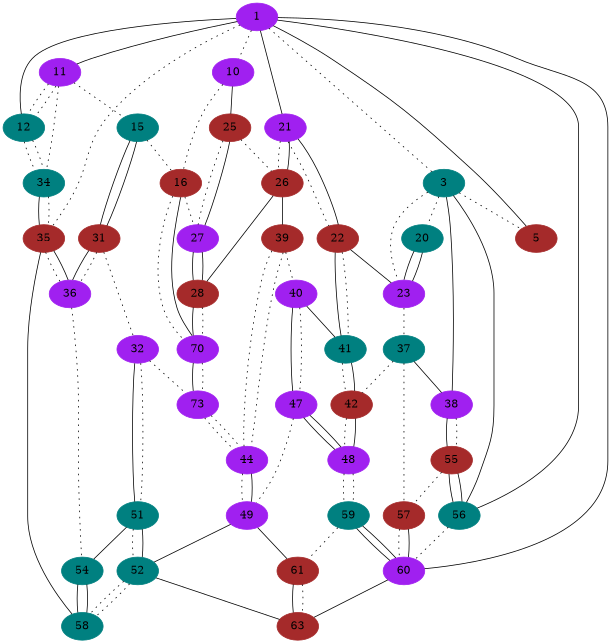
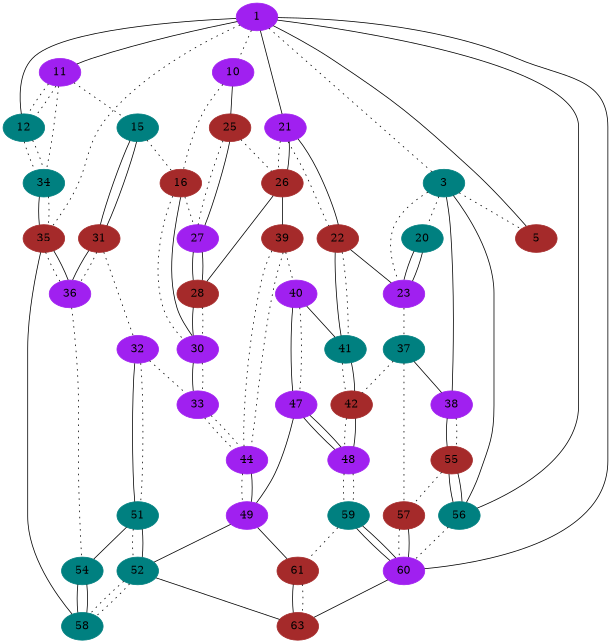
node "70": label "70" -> "30"
node "73": label "73" -> "33"
edge "47" -- "49": style dotted -> solid
